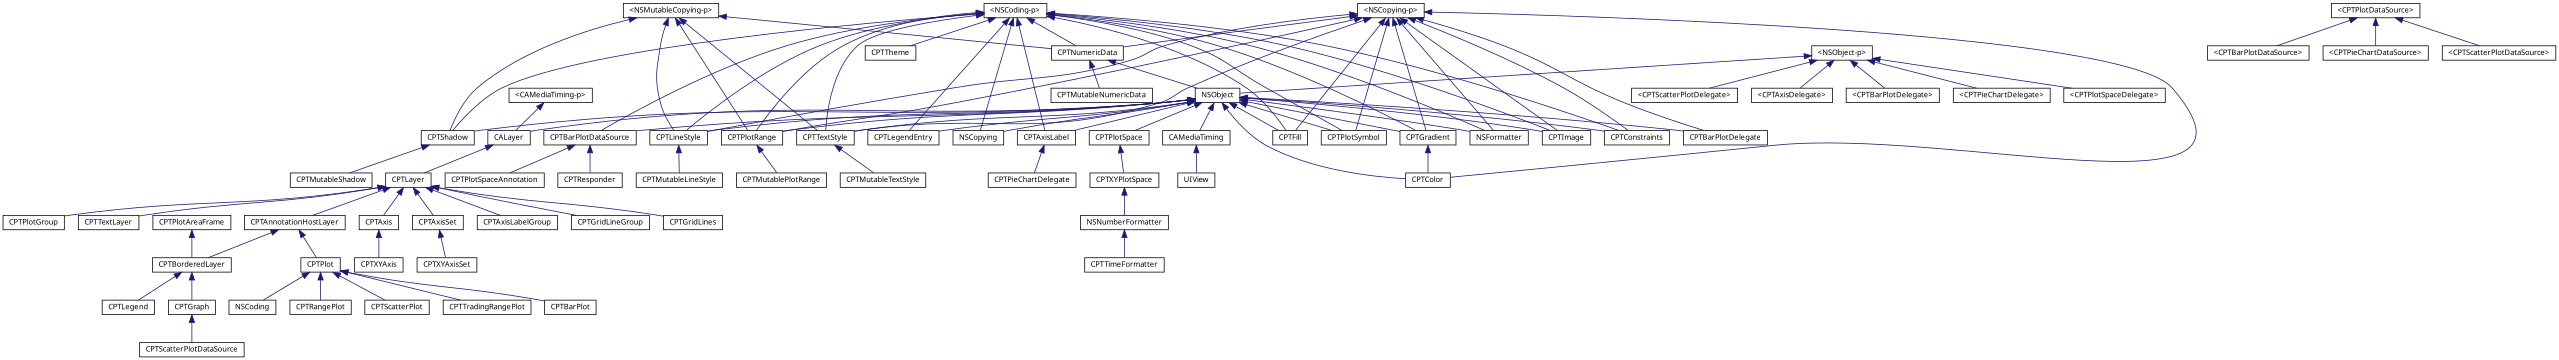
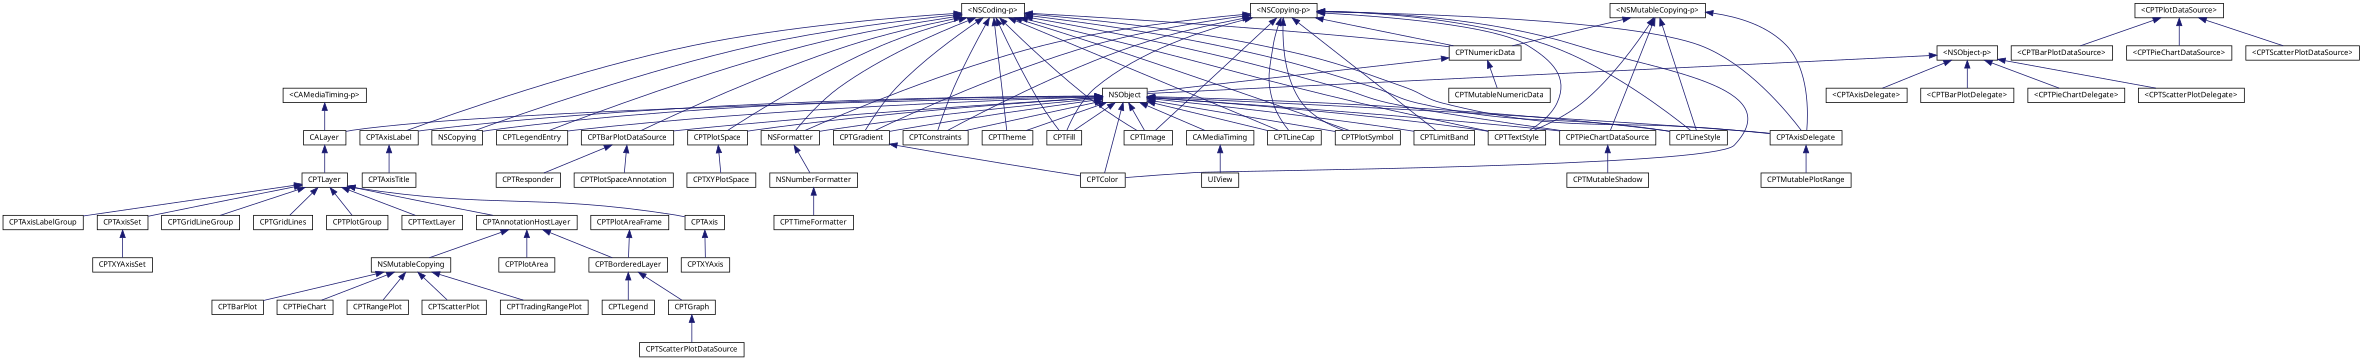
edge "CPTPlotSpace" -> "<NSCoding-p>": added
node "<CPTPlotSpaceDelegate>": removed
edge "CPTTheme" -> "NSObject": added
node "CPTShadow": label "CPTShadow" -> "CPTPieChartDataSource"
node "CPTPlotRange": label "CPTPlotRange" -> "CPTAxisDelegate"
node "CPTLineCap": added
node "CPTBarPlotDelegate": label "CPTBarPlotDelegate" -> "CPTLimitBand"
node "CPTMutableLineStyle": removed
node "CPTMutableTextStyle": removed
node "CPTPieChartDelegate": label "CPTPieChartDelegate" -> "CPTAxisTitle"
edge "NSNumberFormatter" -> "CPTXYPlotSpace": now "NSNumberFormatter" -> "NSFormatter"
node "CPTPlot": label "CPTPlot" -> "NSMutableCopying"
node "CPTPlotArea": added
node "NSCoding": label "NSCoding" -> "CPTPieChart"
